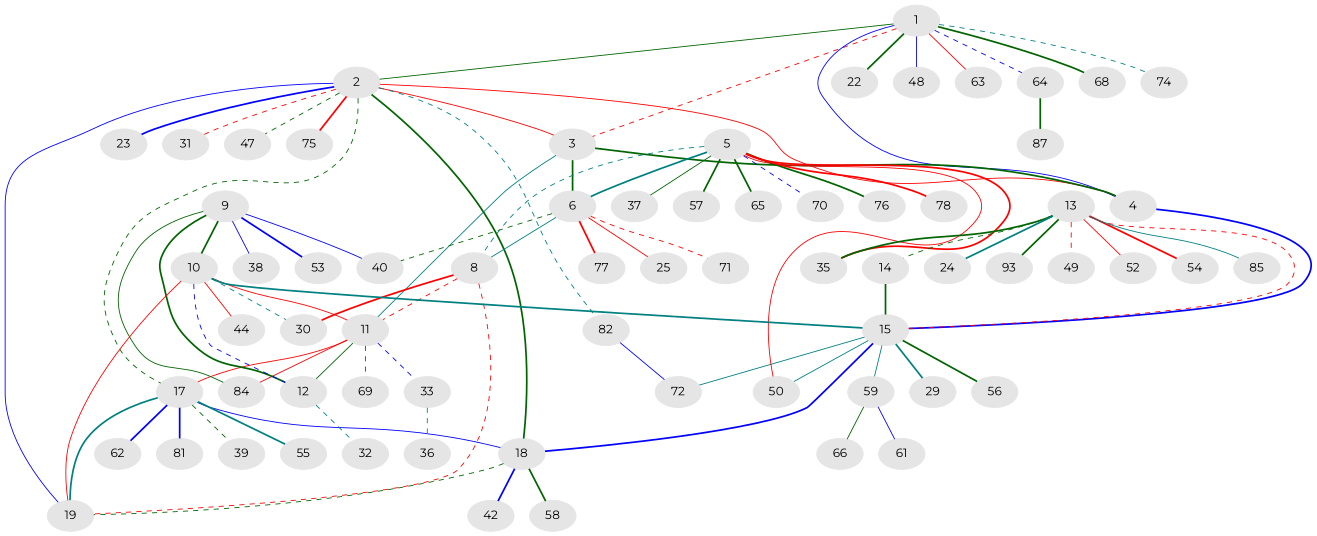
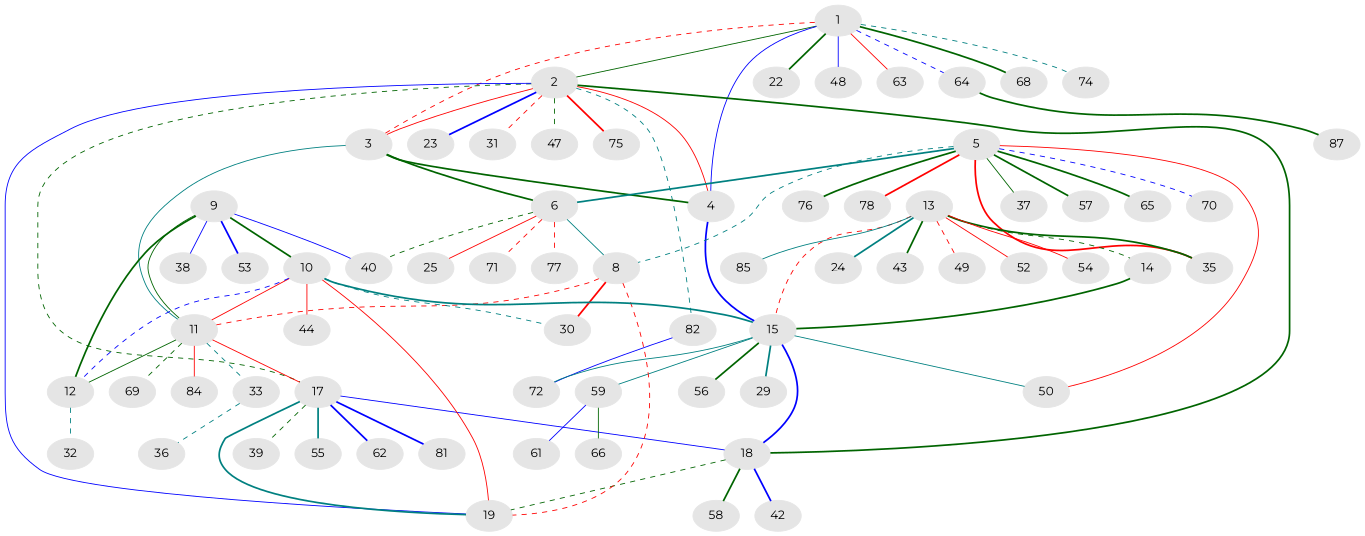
edge "6" -- "77": style bold -> dashed
edge "13" -- "54": style bold -> solid
node "93": label "93" -> "43"
edge "9" -- "84": now "9" -- "11"
edge "11" -- "33": color blue -> teal
